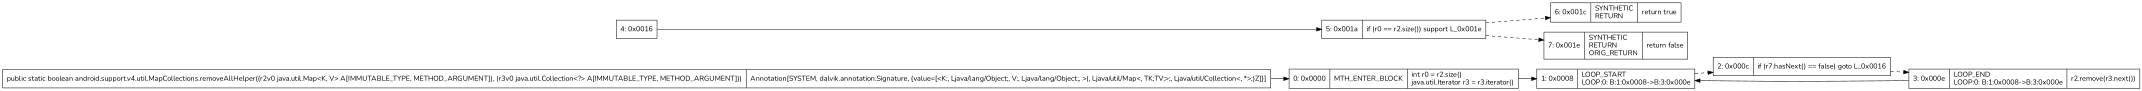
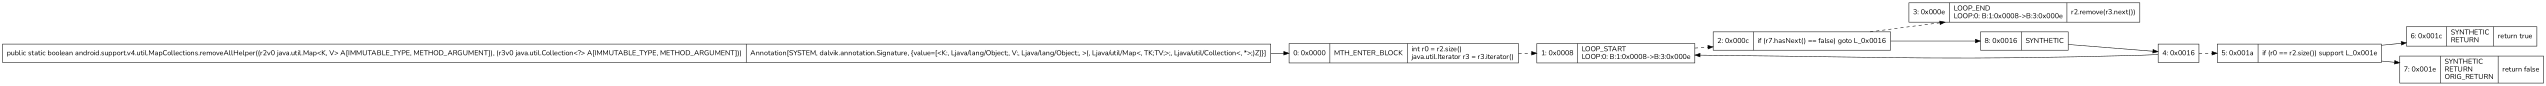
edge "5: 0x001a" -> "6: 0x001c": style dashed -> solid
edge "4: 0x0016" -> "5: 0x001a": style solid -> dashed
edge "5: 0x001a" -> "7: 0x001e": style dashed -> solid
node "8: 0x0016": added
edge "0: 0x0000" -> "1: 0x0008": style solid -> dashed
edge "3: 0x000e" -> "1: 0x0008": now "4: 0x0016" -> "1: 0x0008"
